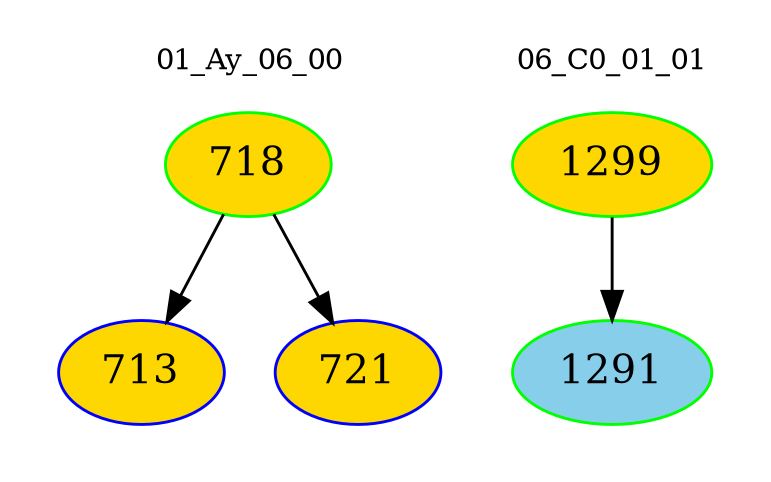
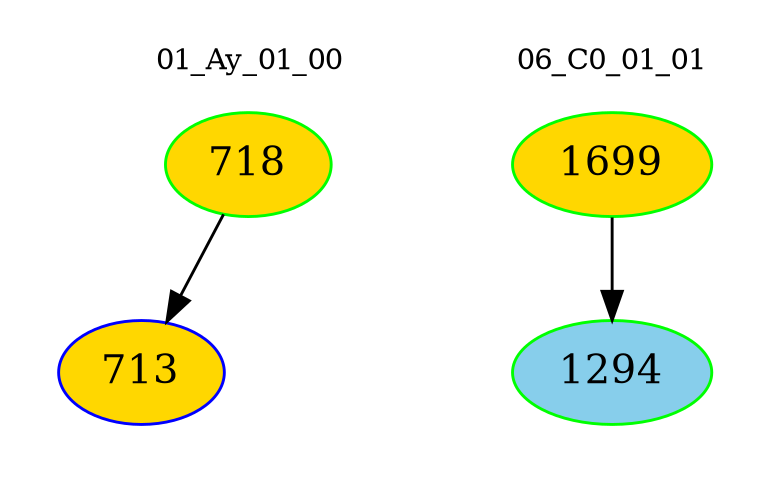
cluster "01_Ay_06_00": label "01_Ay_06_00" -> "01_Ay_01_00"
node "1299": label "1299" -> "1699"
node "721": removed
node "1291": label "1291" -> "1294"
